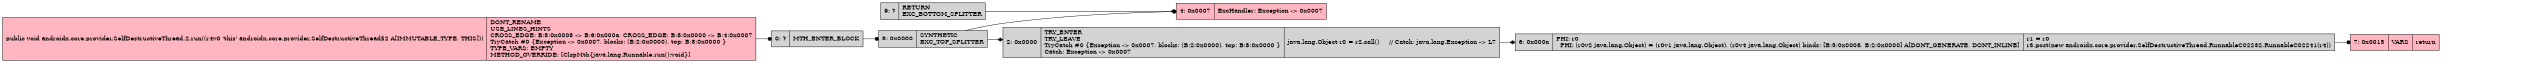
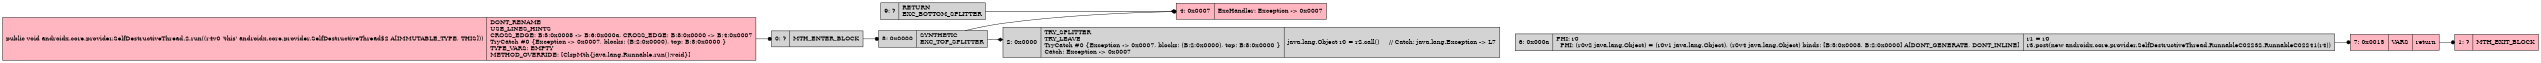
node "2: 0x0000": text "TRY_ENTER" -> "TRY_SPLITTER"
edge "2: 0x0000" -> "6: 0x000a": removed
node "1: ?": added
